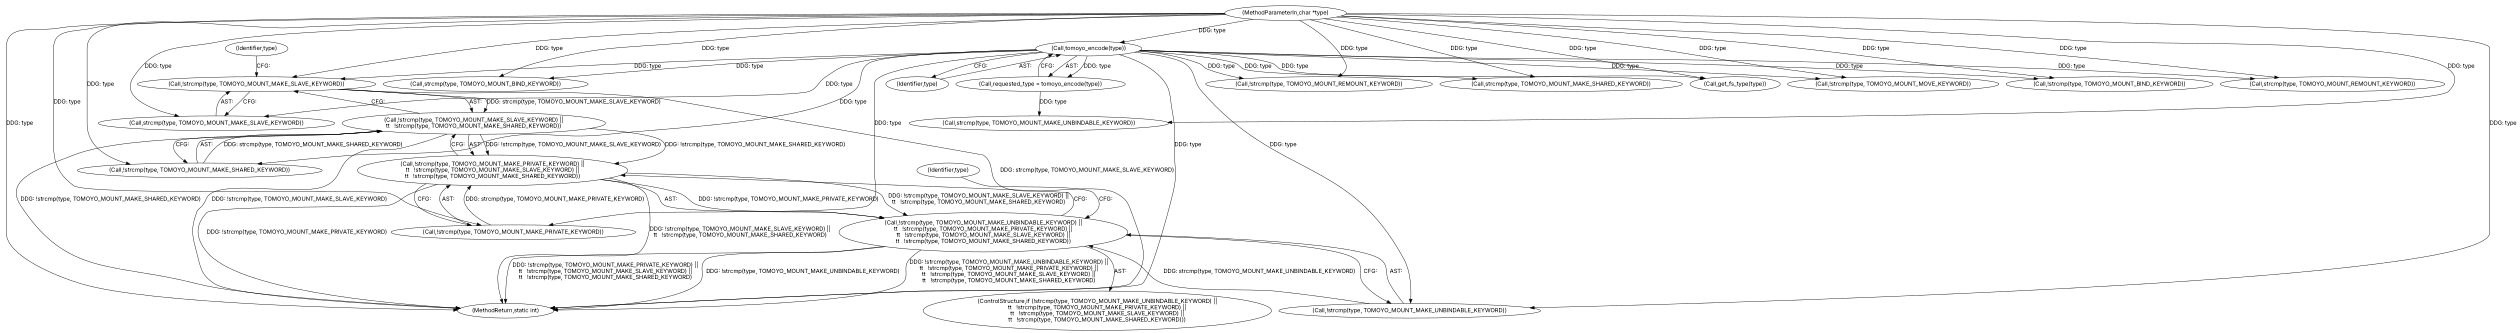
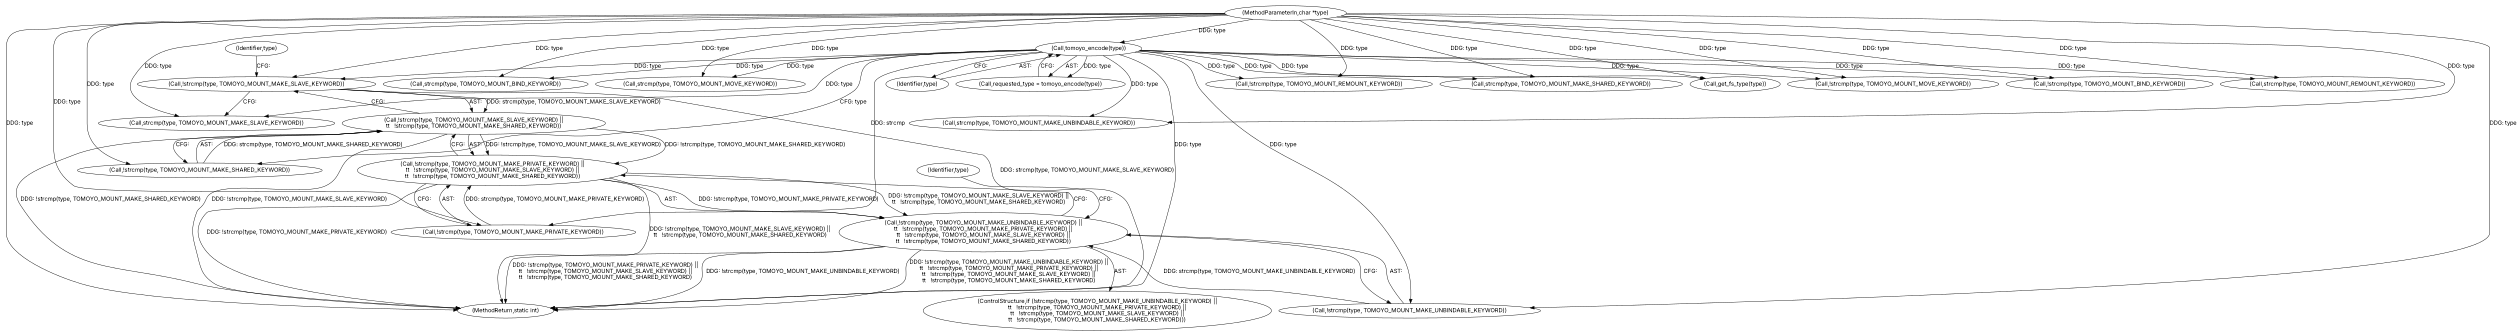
node "(Call,strcmp(type, TOMOYO_MOUNT_MOVE_KEYWORD))": added
edge "(Call,tomoyo_encode(type))" -> "(Call,!strcmp(type, TOMOYO_MOUNT_MAKE_SHARED_KEYWORD))": label "DDG: type" -> "CFG: type"
edge "(Call,requested_type = tomoyo_encode(type))" -> "(Call,strcmp(type, TOMOYO_MOUNT_MAKE_UNBINDABLE_KEYWORD))": now "(Call,tomoyo_encode(type))" -> "(Call,strcmp(type, TOMOYO_MOUNT_MAKE_UNBINDABLE_KEYWORD))"
edge "(Call,strcmp(type, TOMOYO_MOUNT_MAKE_SLAVE_KEYWORD))" -> "(Call,!strcmp(type, TOMOYO_MOUNT_MAKE_SLAVE_KEYWORD))": removed, label "AST:"
edge "(Call,tomoyo_encode(type))" -> "(Call,!strcmp(type, TOMOYO_MOUNT_MAKE_PRIVATE_KEYWORD))": label "DDG: type" -> "DDG: strcmp"
